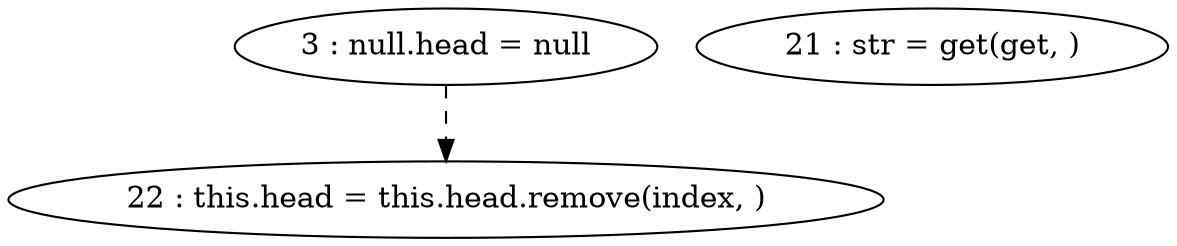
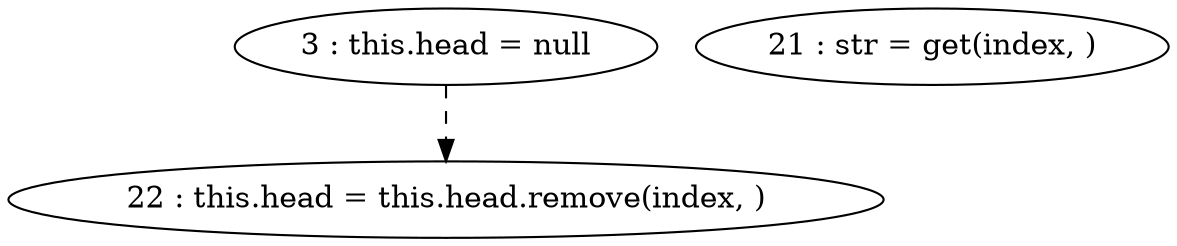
node "3 : null.head = null": label "3 : null.head = null" -> "3 : this.head = null"
node "21 : str = get(get, )": label "21 : str = get(get, )" -> "21 : str = get(index, )"
